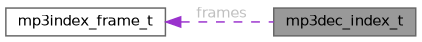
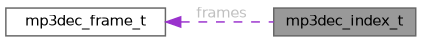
node "mp3index_frame_t": label "mp3index_frame_t" -> "mp3dec_frame_t"
